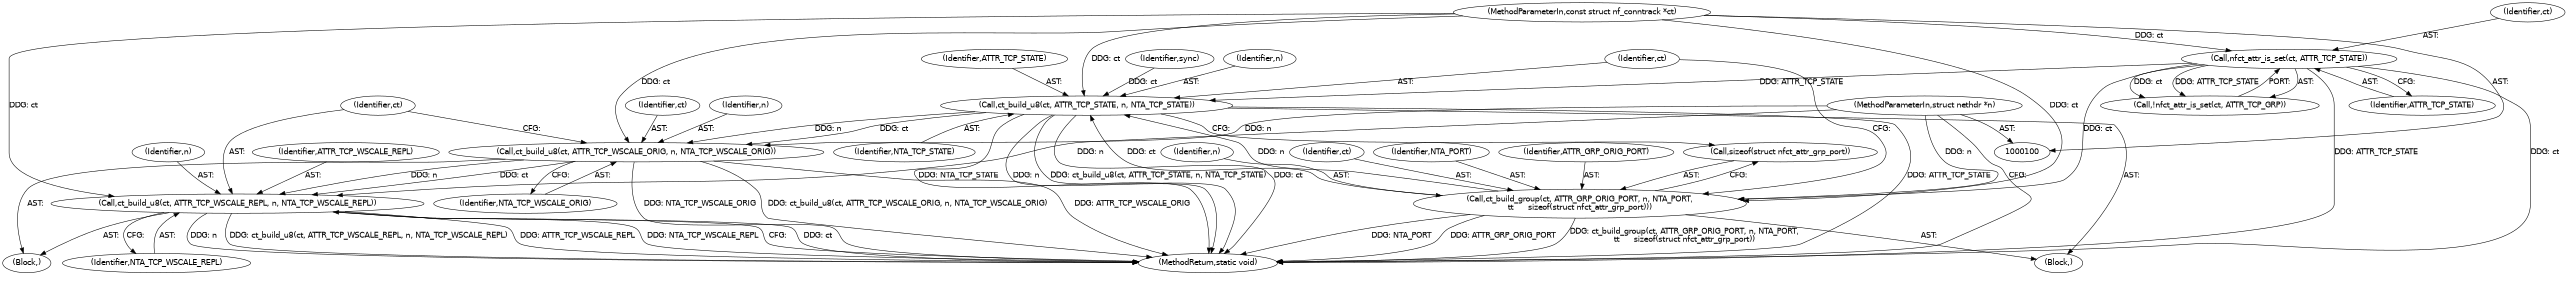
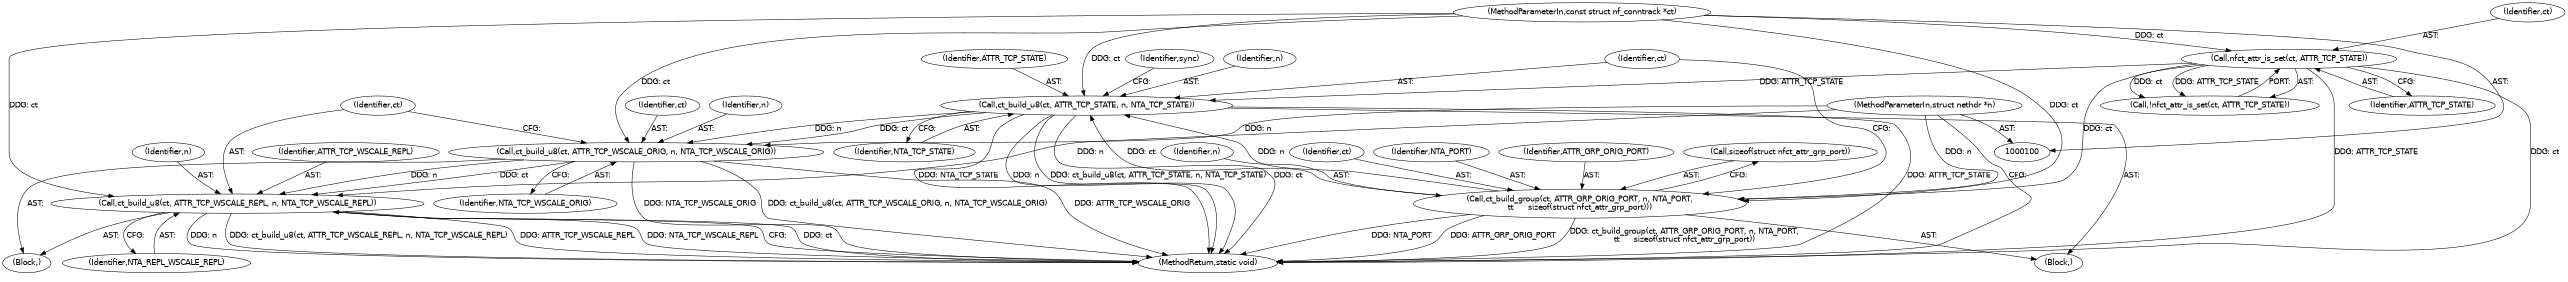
edge "(Identifier,sync)" -> "(Call,ct_build_u8(ct, ATTR_TCP_STATE, n, NTA_TCP_STATE))": label "DDG: ct" -> "CFG: "
node "(Call,!nfct_attr_is_set(ct, ATTR_TCP_GRP))": label "(Call,!nfct_attr_is_set(ct, ATTR_TCP_GRP))" -> "(Call,!nfct_attr_is_set(ct, ATTR_TCP_STATE))"
edge "(Call,ct_build_u8(ct, ATTR_TCP_STATE, n, NTA_TCP_STATE))" -> "(Call,sizeof(struct nfct_attr_grp_port))": now "(Call,ct_build_u8(ct, ATTR_TCP_STATE, n, NTA_TCP_STATE))" -> "(Identifier,NTA_TCP_STATE)"
node "(Identifier,NTA_TCP_WSCALE_REPL)": label "(Identifier,NTA_TCP_WSCALE_REPL)" -> "(Identifier,NTA_REPL_WSCALE_REPL)"
